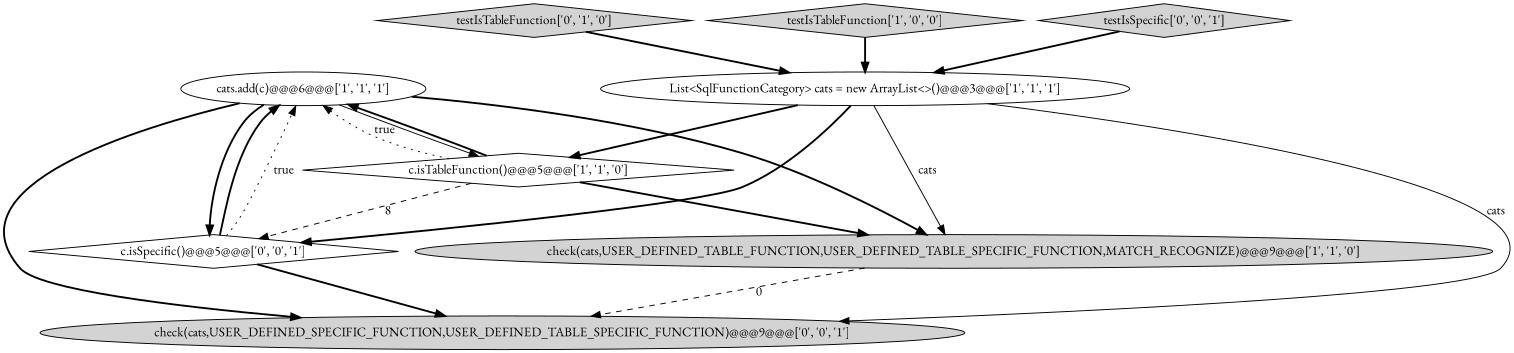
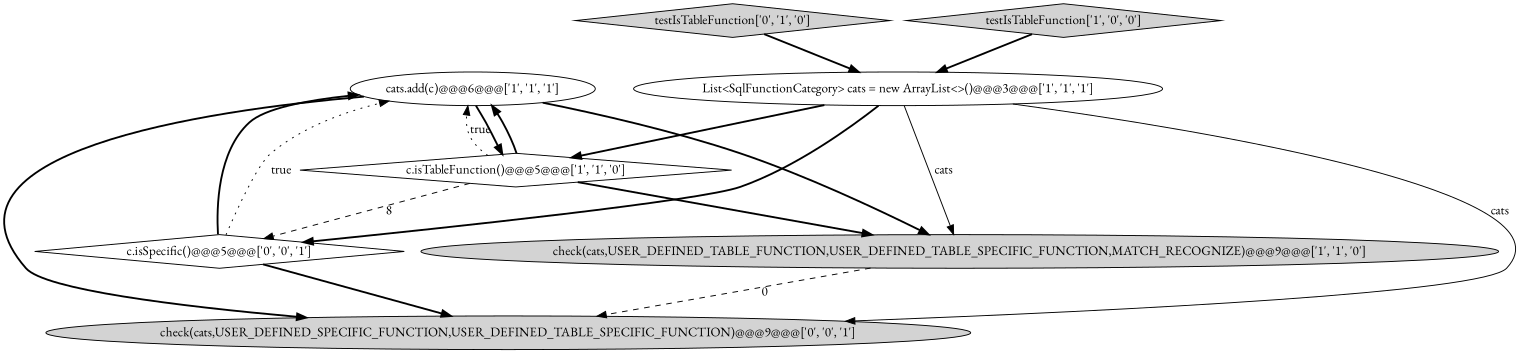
node "testIsSpecific['0', '0', '1']": removed
edge "cats.add(c)@@@6@@@['1', '1', '1']" -> "c.isTableFunction()@@@5@@@['1', '1', '0']": style solid -> bold
edge "cats.add(c)@@@6@@@['1', '1', '1']" -> "c.isSpecific()@@@5@@@['0', '0', '1']": removed
